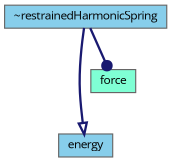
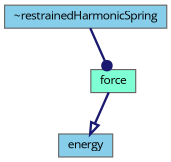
edge "~restrainedHarmonicSpring" -> "energy": now "force" -> "energy"
